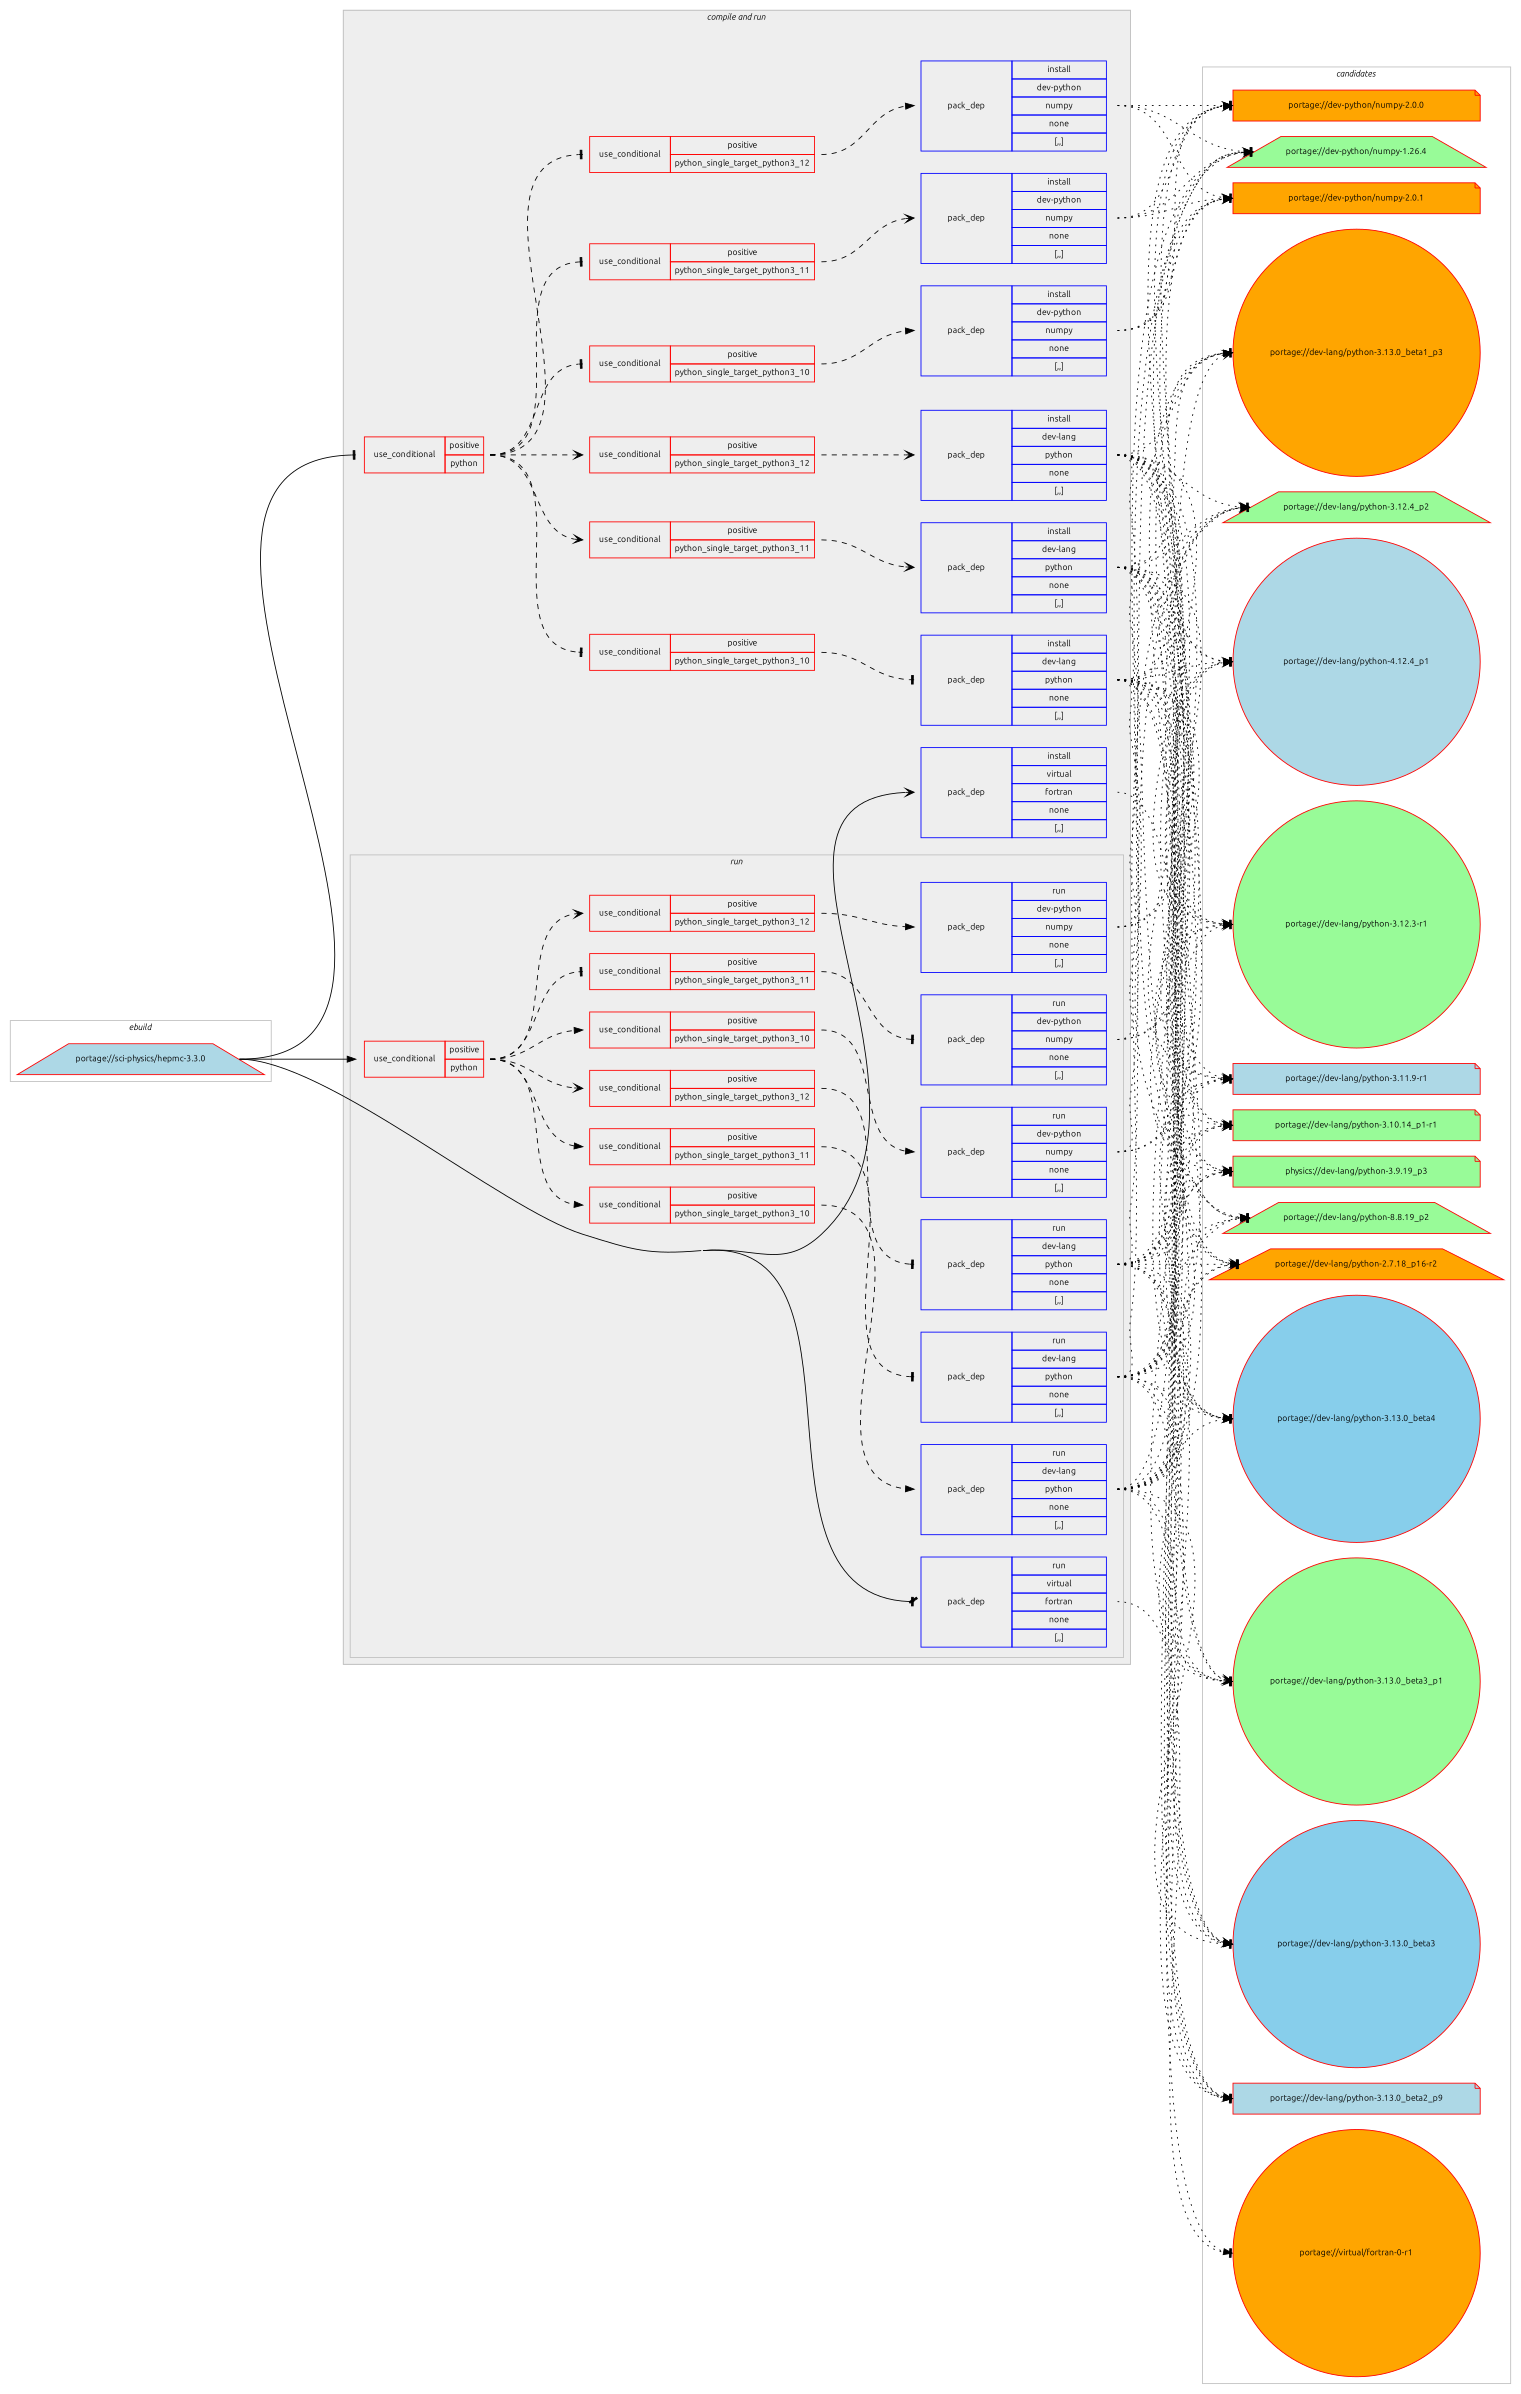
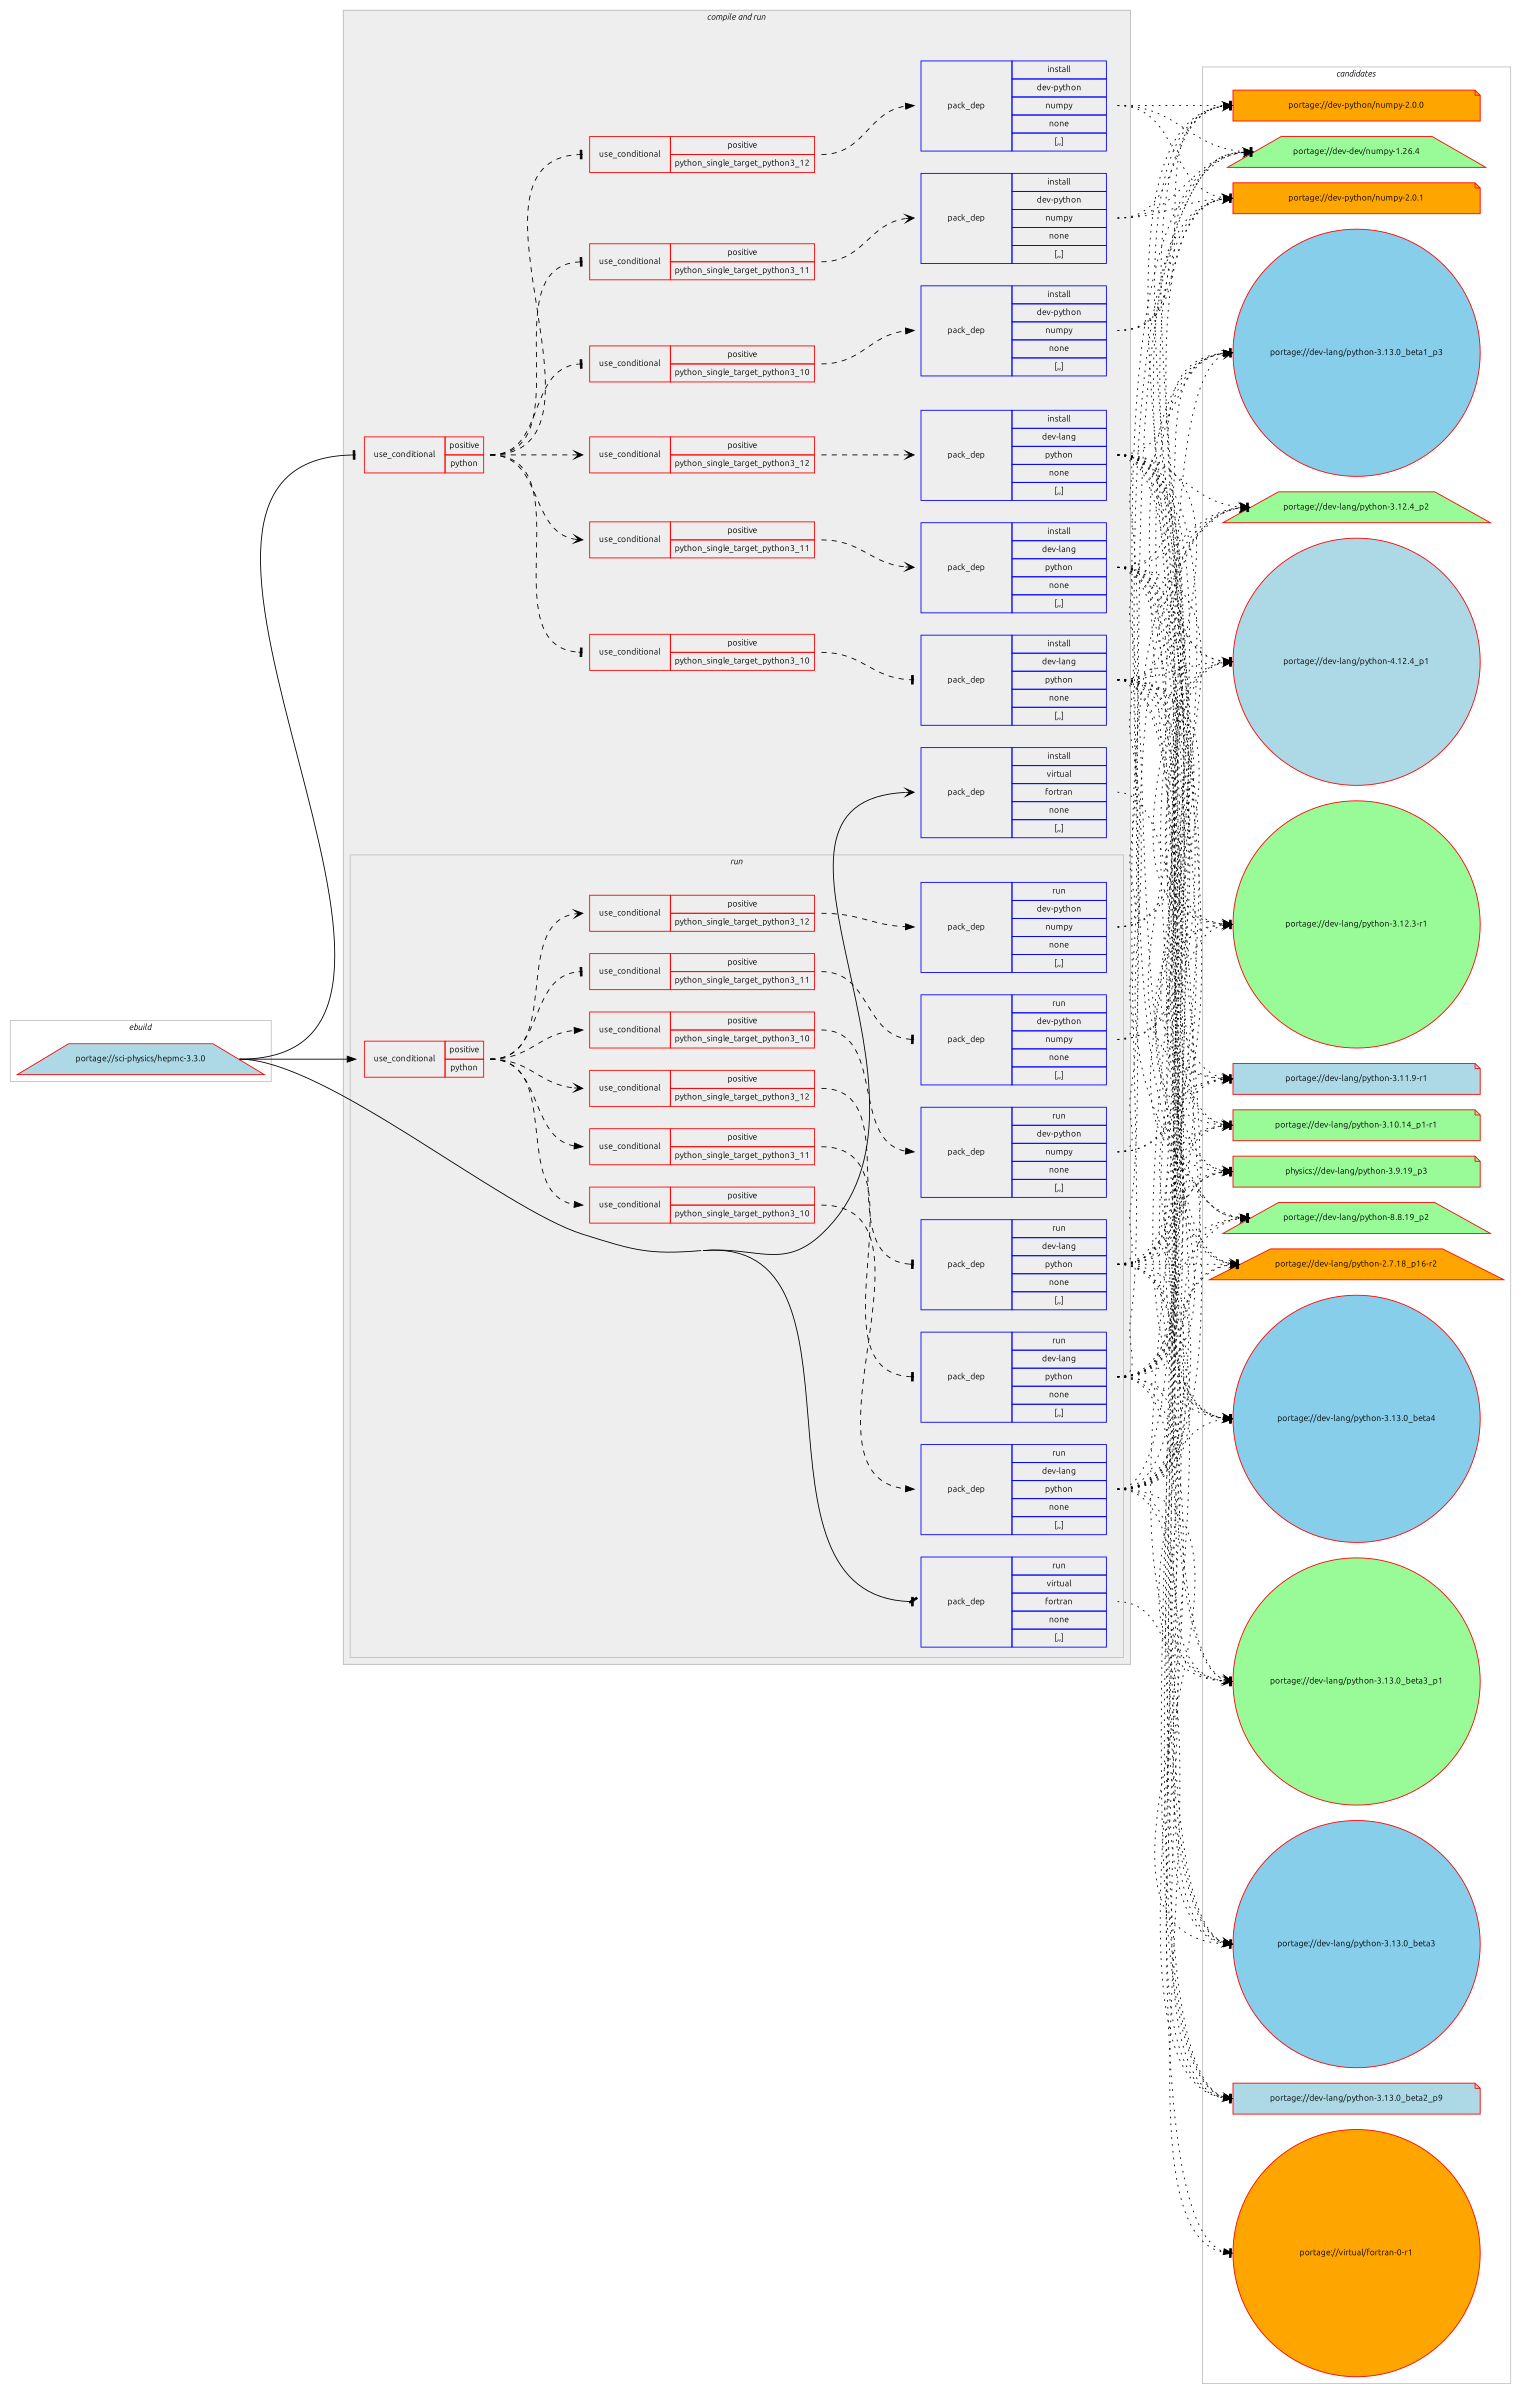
node "portage://dev-python/numpy-1.26.4": label "portage://dev-python/numpy-1.26.4" -> "portage://dev-dev/numpy-1.26.4"
node "portage://dev-lang/python-3.13.0_beta1_p3": fillcolor orange -> skyblue
